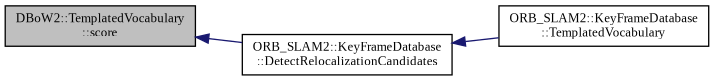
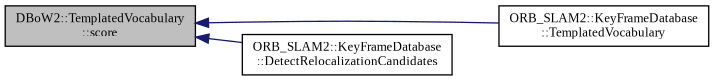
edge "ORB_SLAM2::KeyFrameDatabase ::TemplatedVocabulary" -> "ORB_SLAM2::KeyFrameDatabase ::DetectRelocalizationCandidates": now "ORB_SLAM2::KeyFrameDatabase ::TemplatedVocabulary" -> "DBoW2::TemplatedVocabulary ::score"
